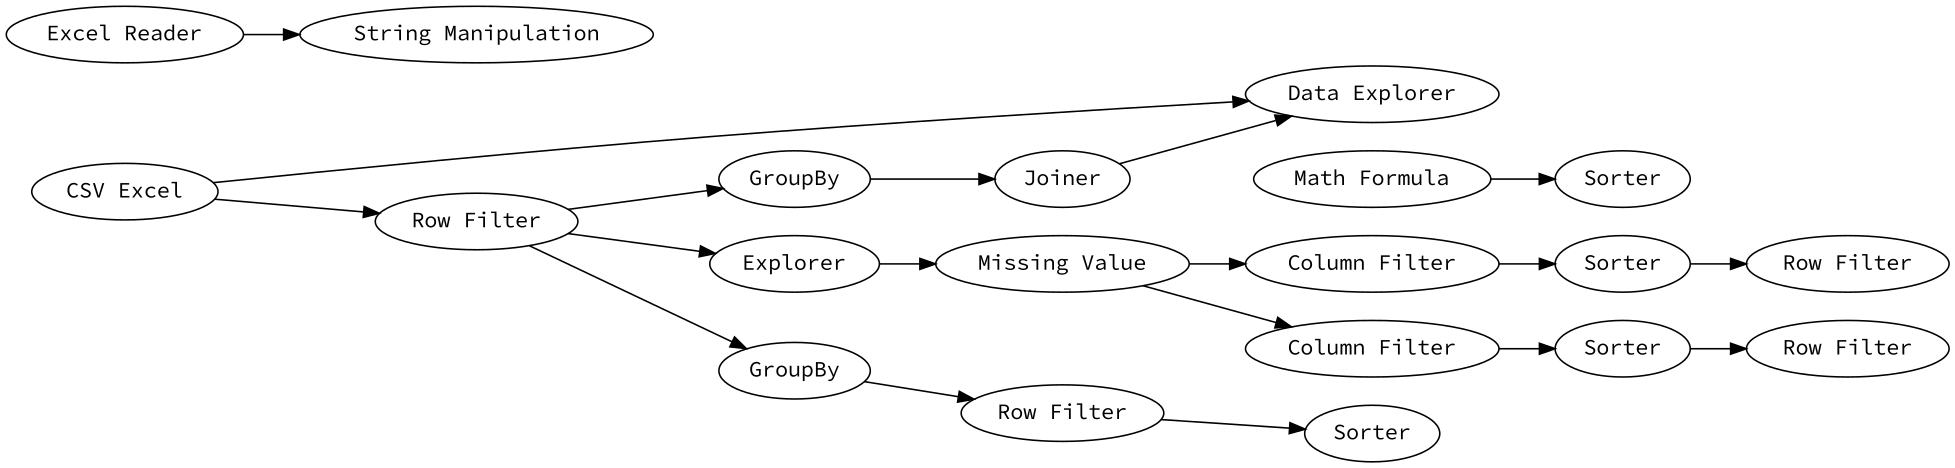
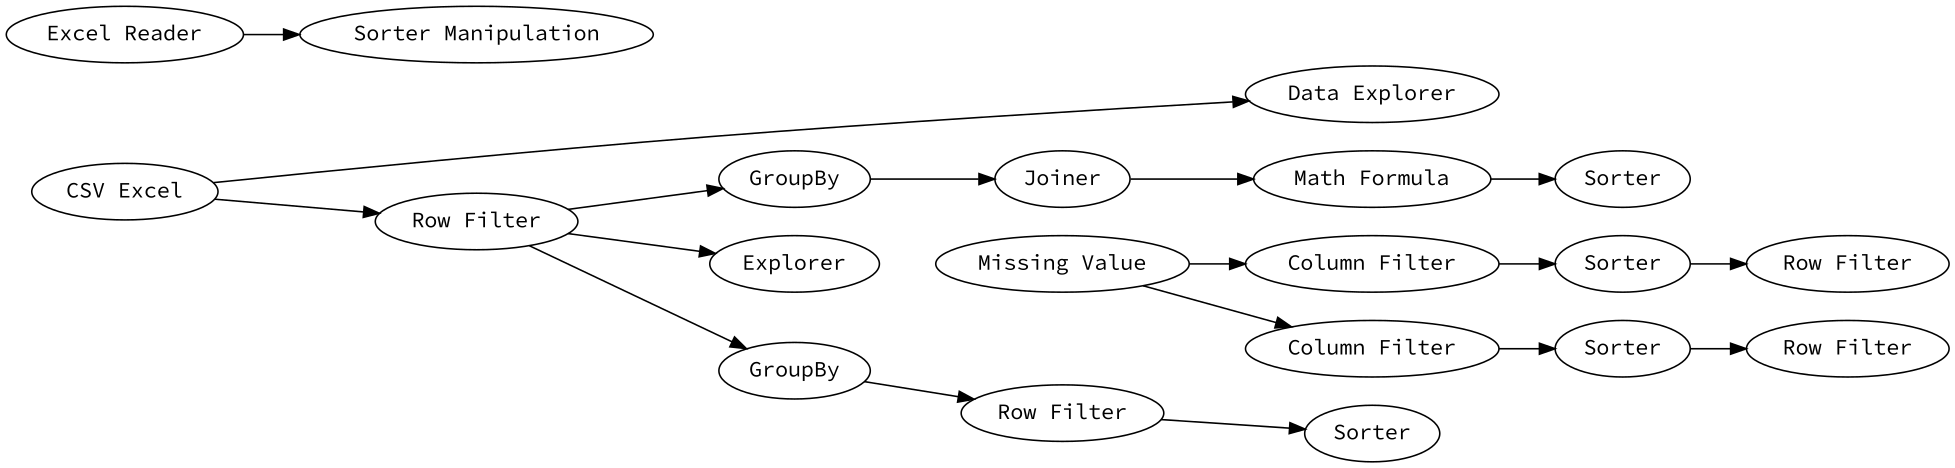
node "String Manipulation": label "String Manipulation" -> "Sorter Manipulation"
edge "Joiner" -> "Data Explorer": now "Joiner" -> "Math Formula"
edge "Explorer" -> "Missing Value": removed
